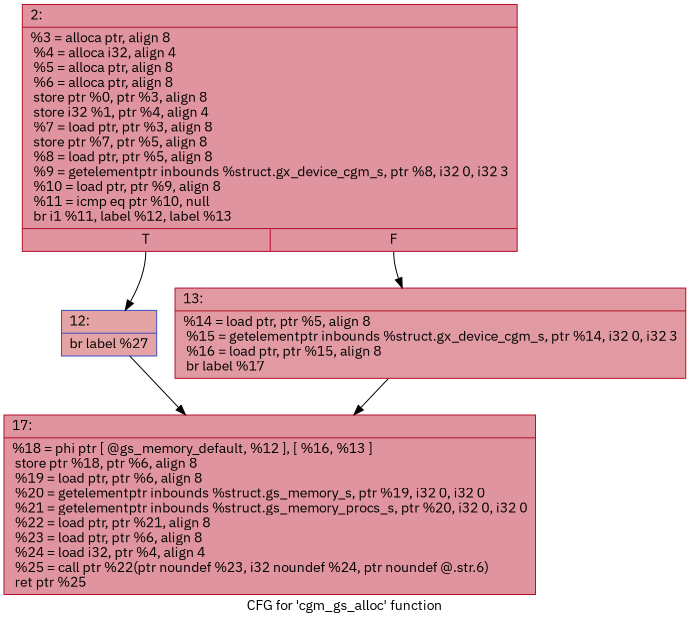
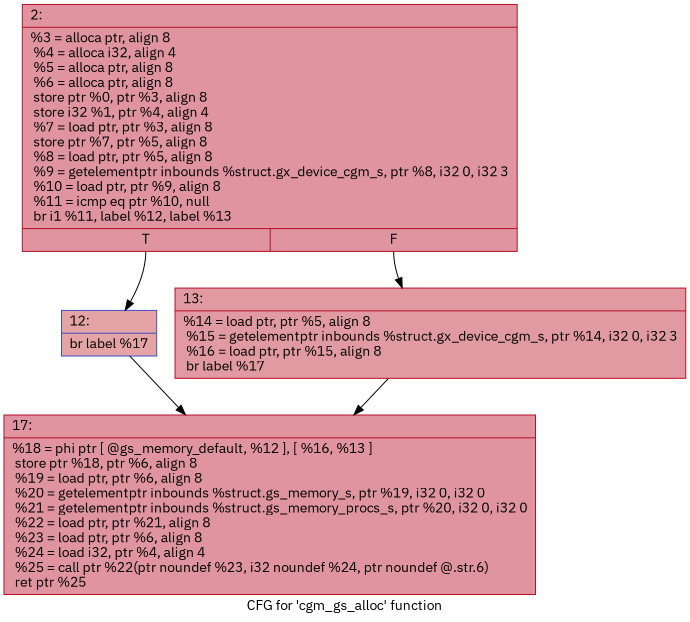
node "12:": text "br label %27" -> "br label %17"
